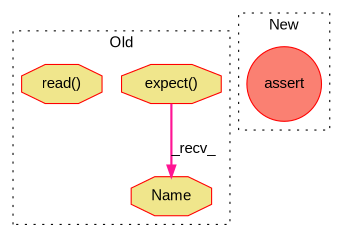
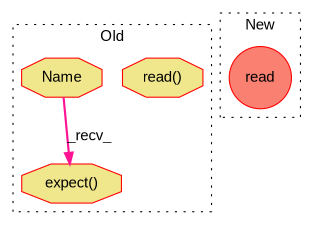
node "assert": label "assert" -> "read"
edge "expect()" -> "Name": reversed
